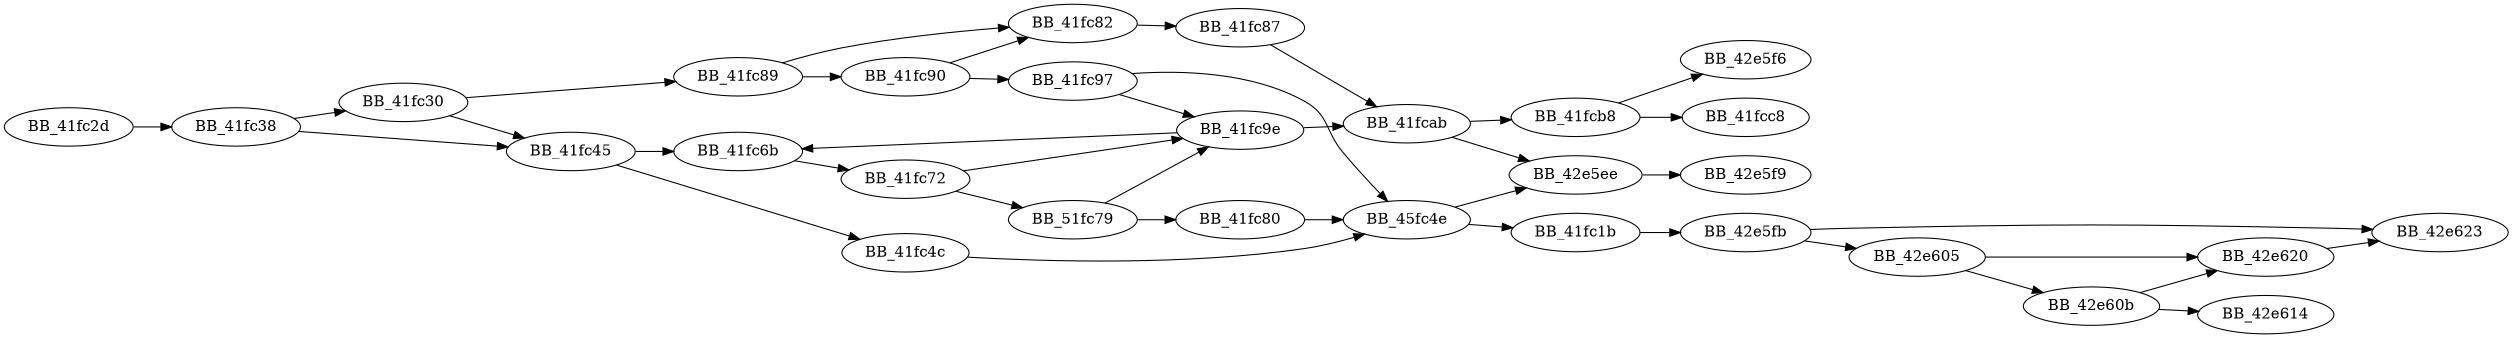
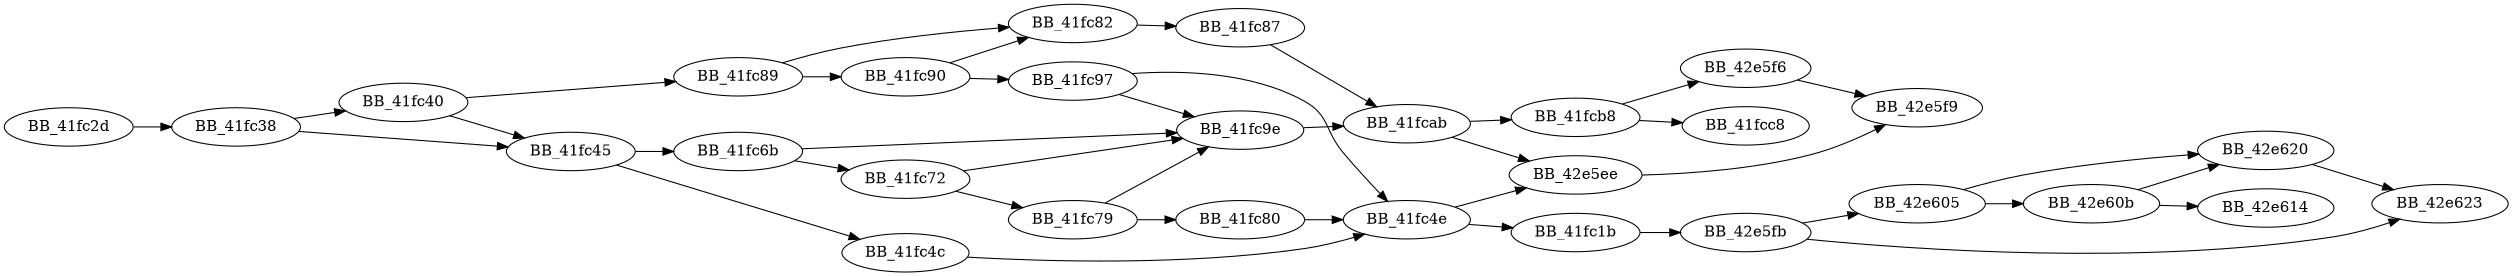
edge "BB_42e5f6" -> "BB_42e5f9": added
node "BB_41fc30": label "BB_41fc30" -> "BB_41fc40"
edge "BB_41fc9e" -> "BB_41fc6b": reversed
node "BB_51fc79": label "BB_51fc79" -> "BB_41fc79"
node "BB_45fc4e": label "BB_45fc4e" -> "BB_41fc4e"
